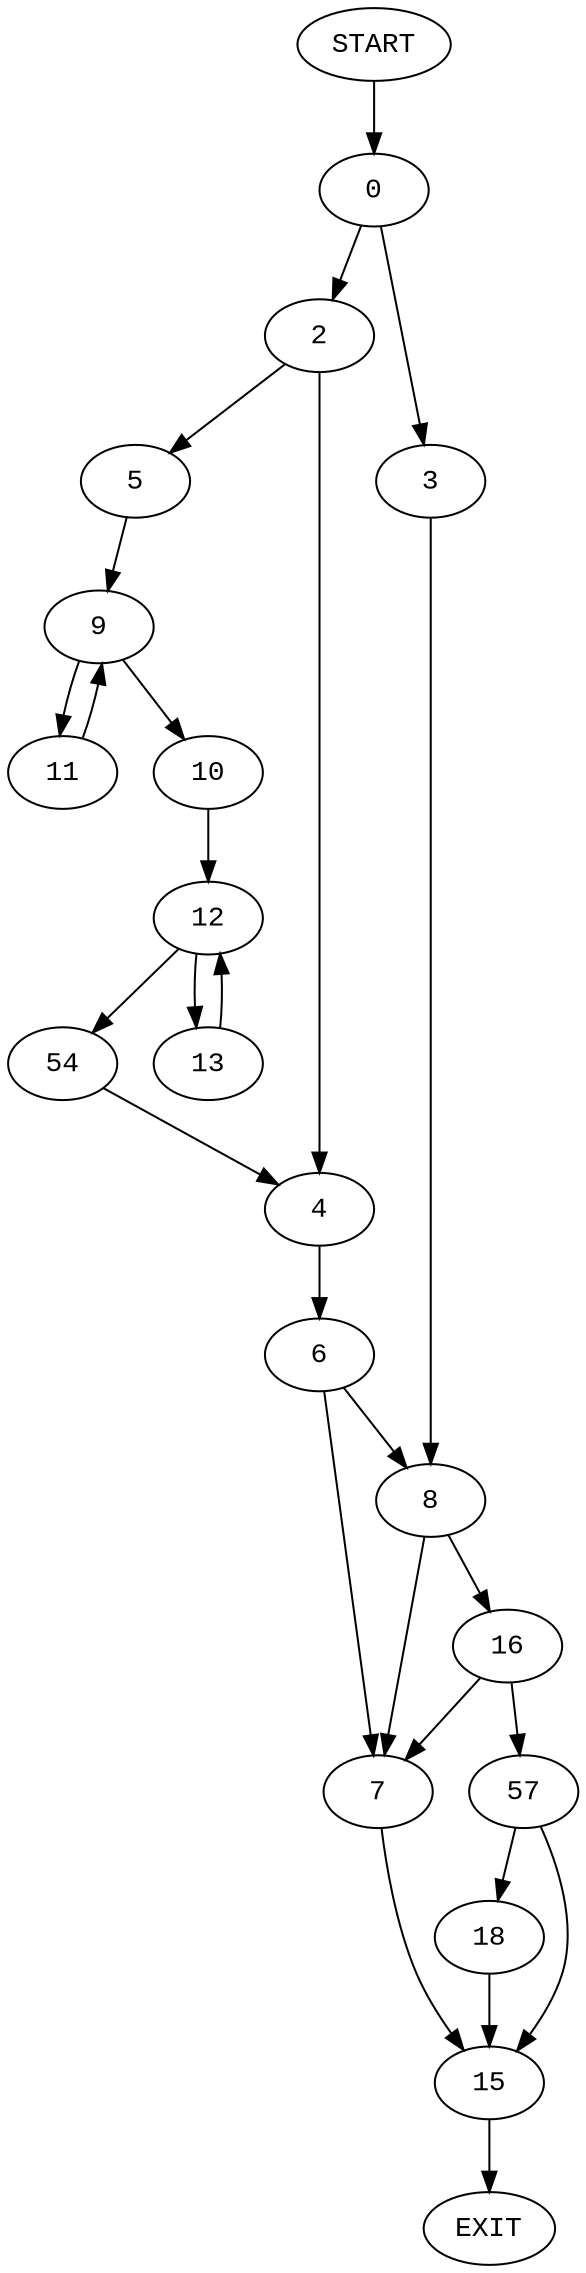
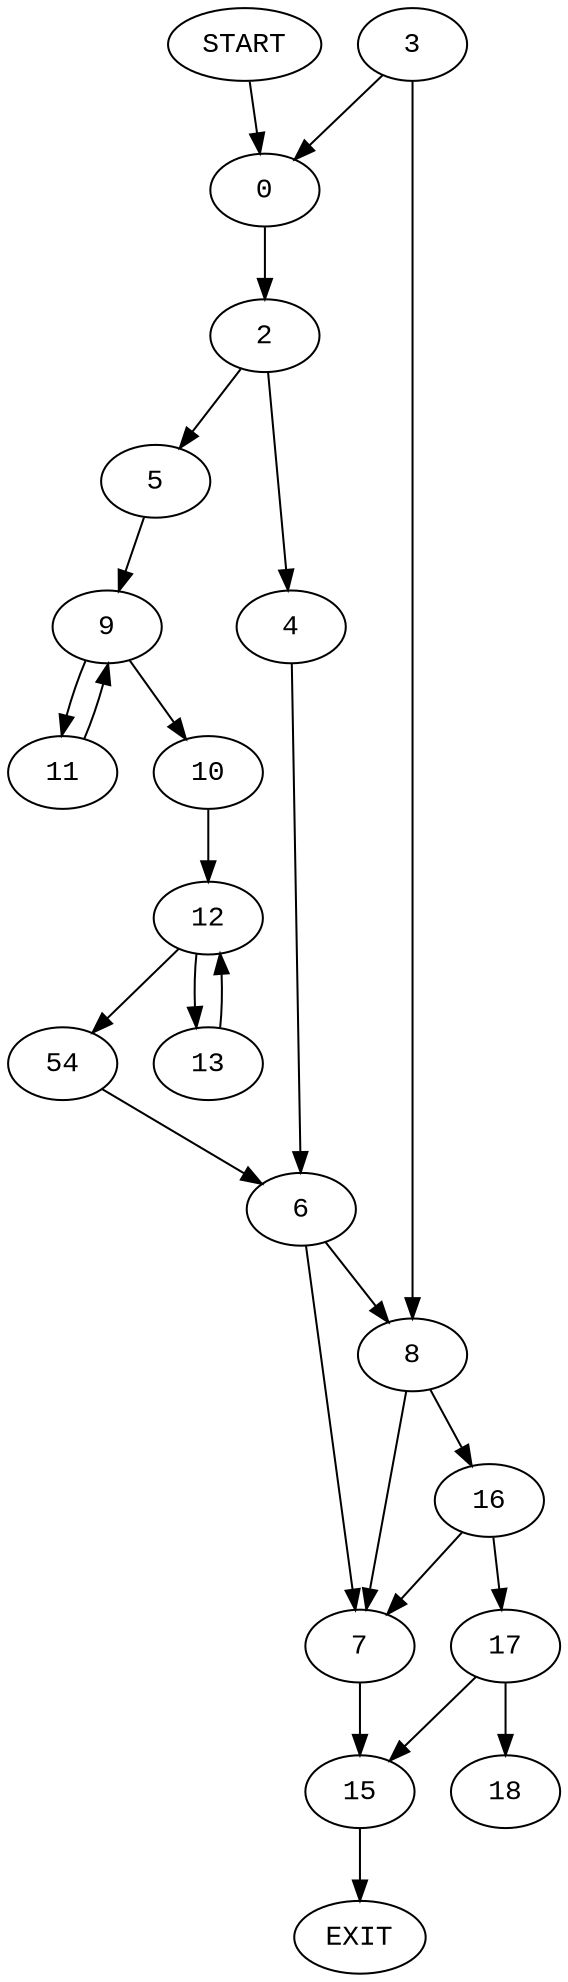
edge "0" -> "3": reversed
edge "54" -> "4": now "54" -> "6"
node "57": label "57" -> "17"
edge "18" -> "15": removed
